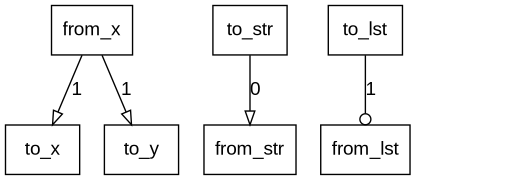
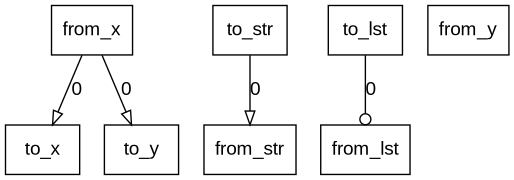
node "from_y": added
edge "from_x" -> "to_x": label "1" -> "0"
edge "from_x" -> "to_y": label "1" -> "0"
edge "to_lst" -> "from_lst": label "1" -> "0"
